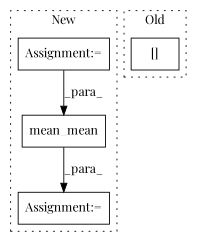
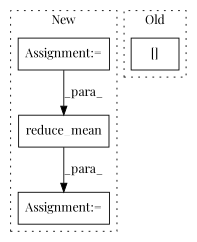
node "mean_mean": label "mean_mean" -> "reduce_mean"
